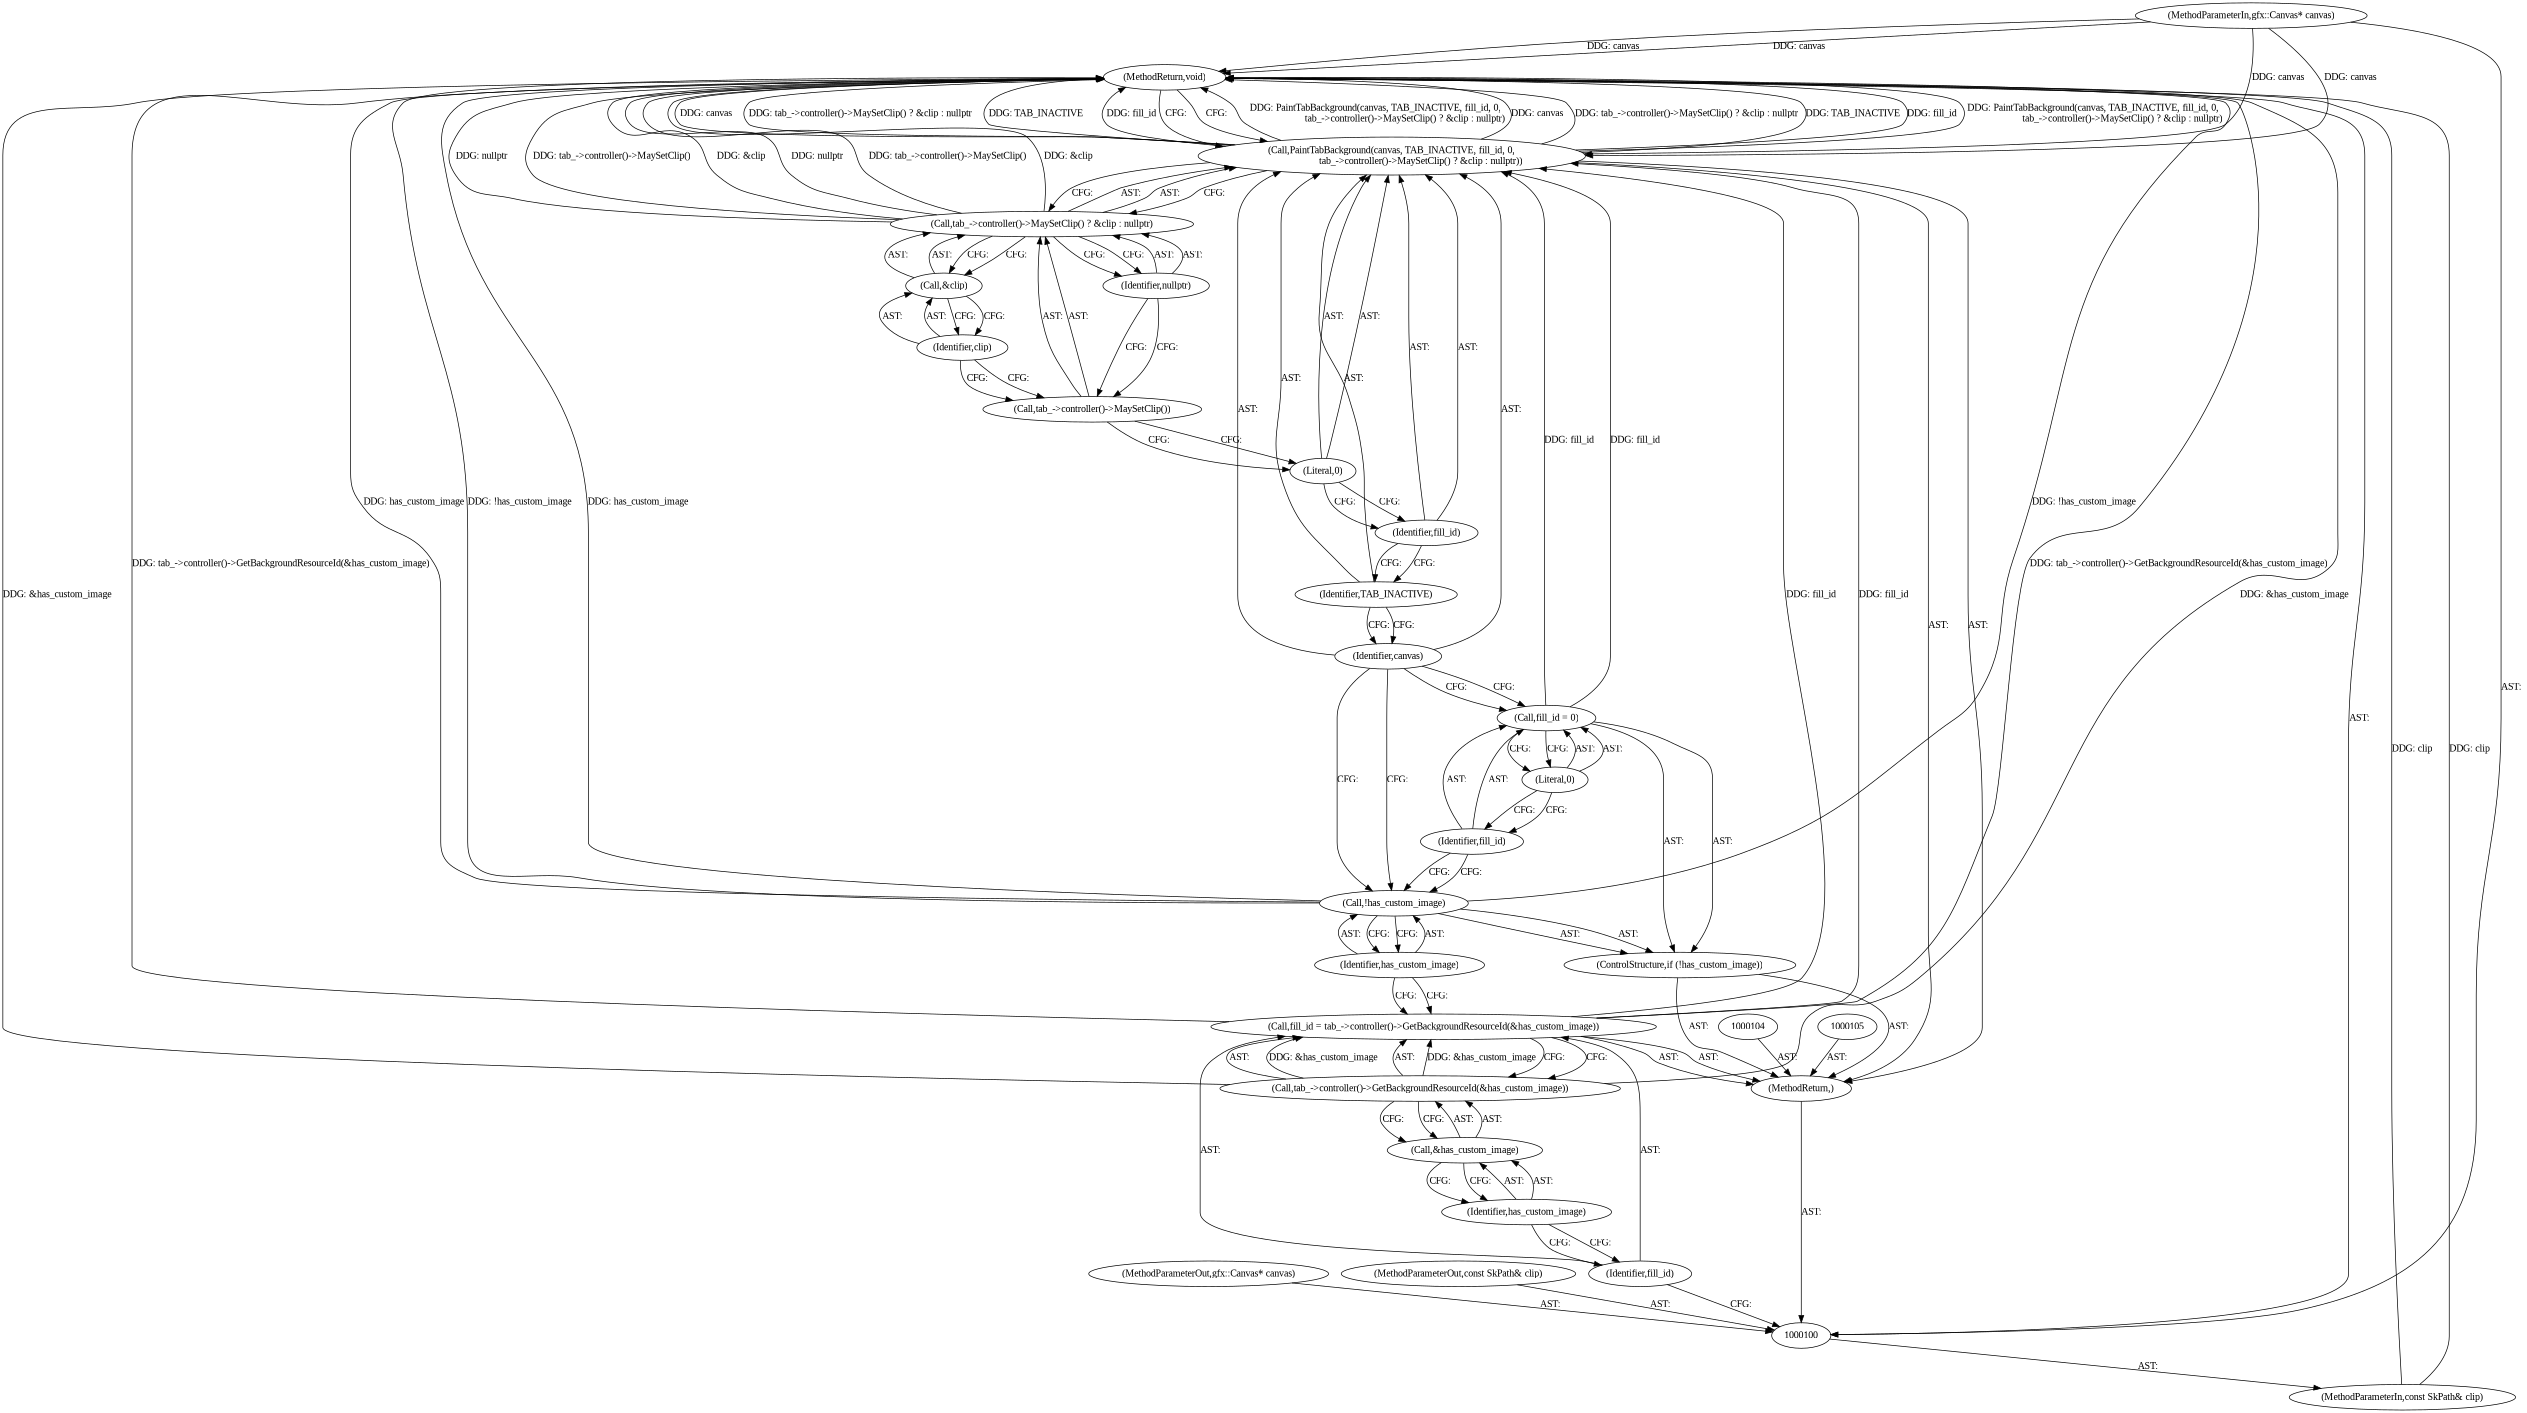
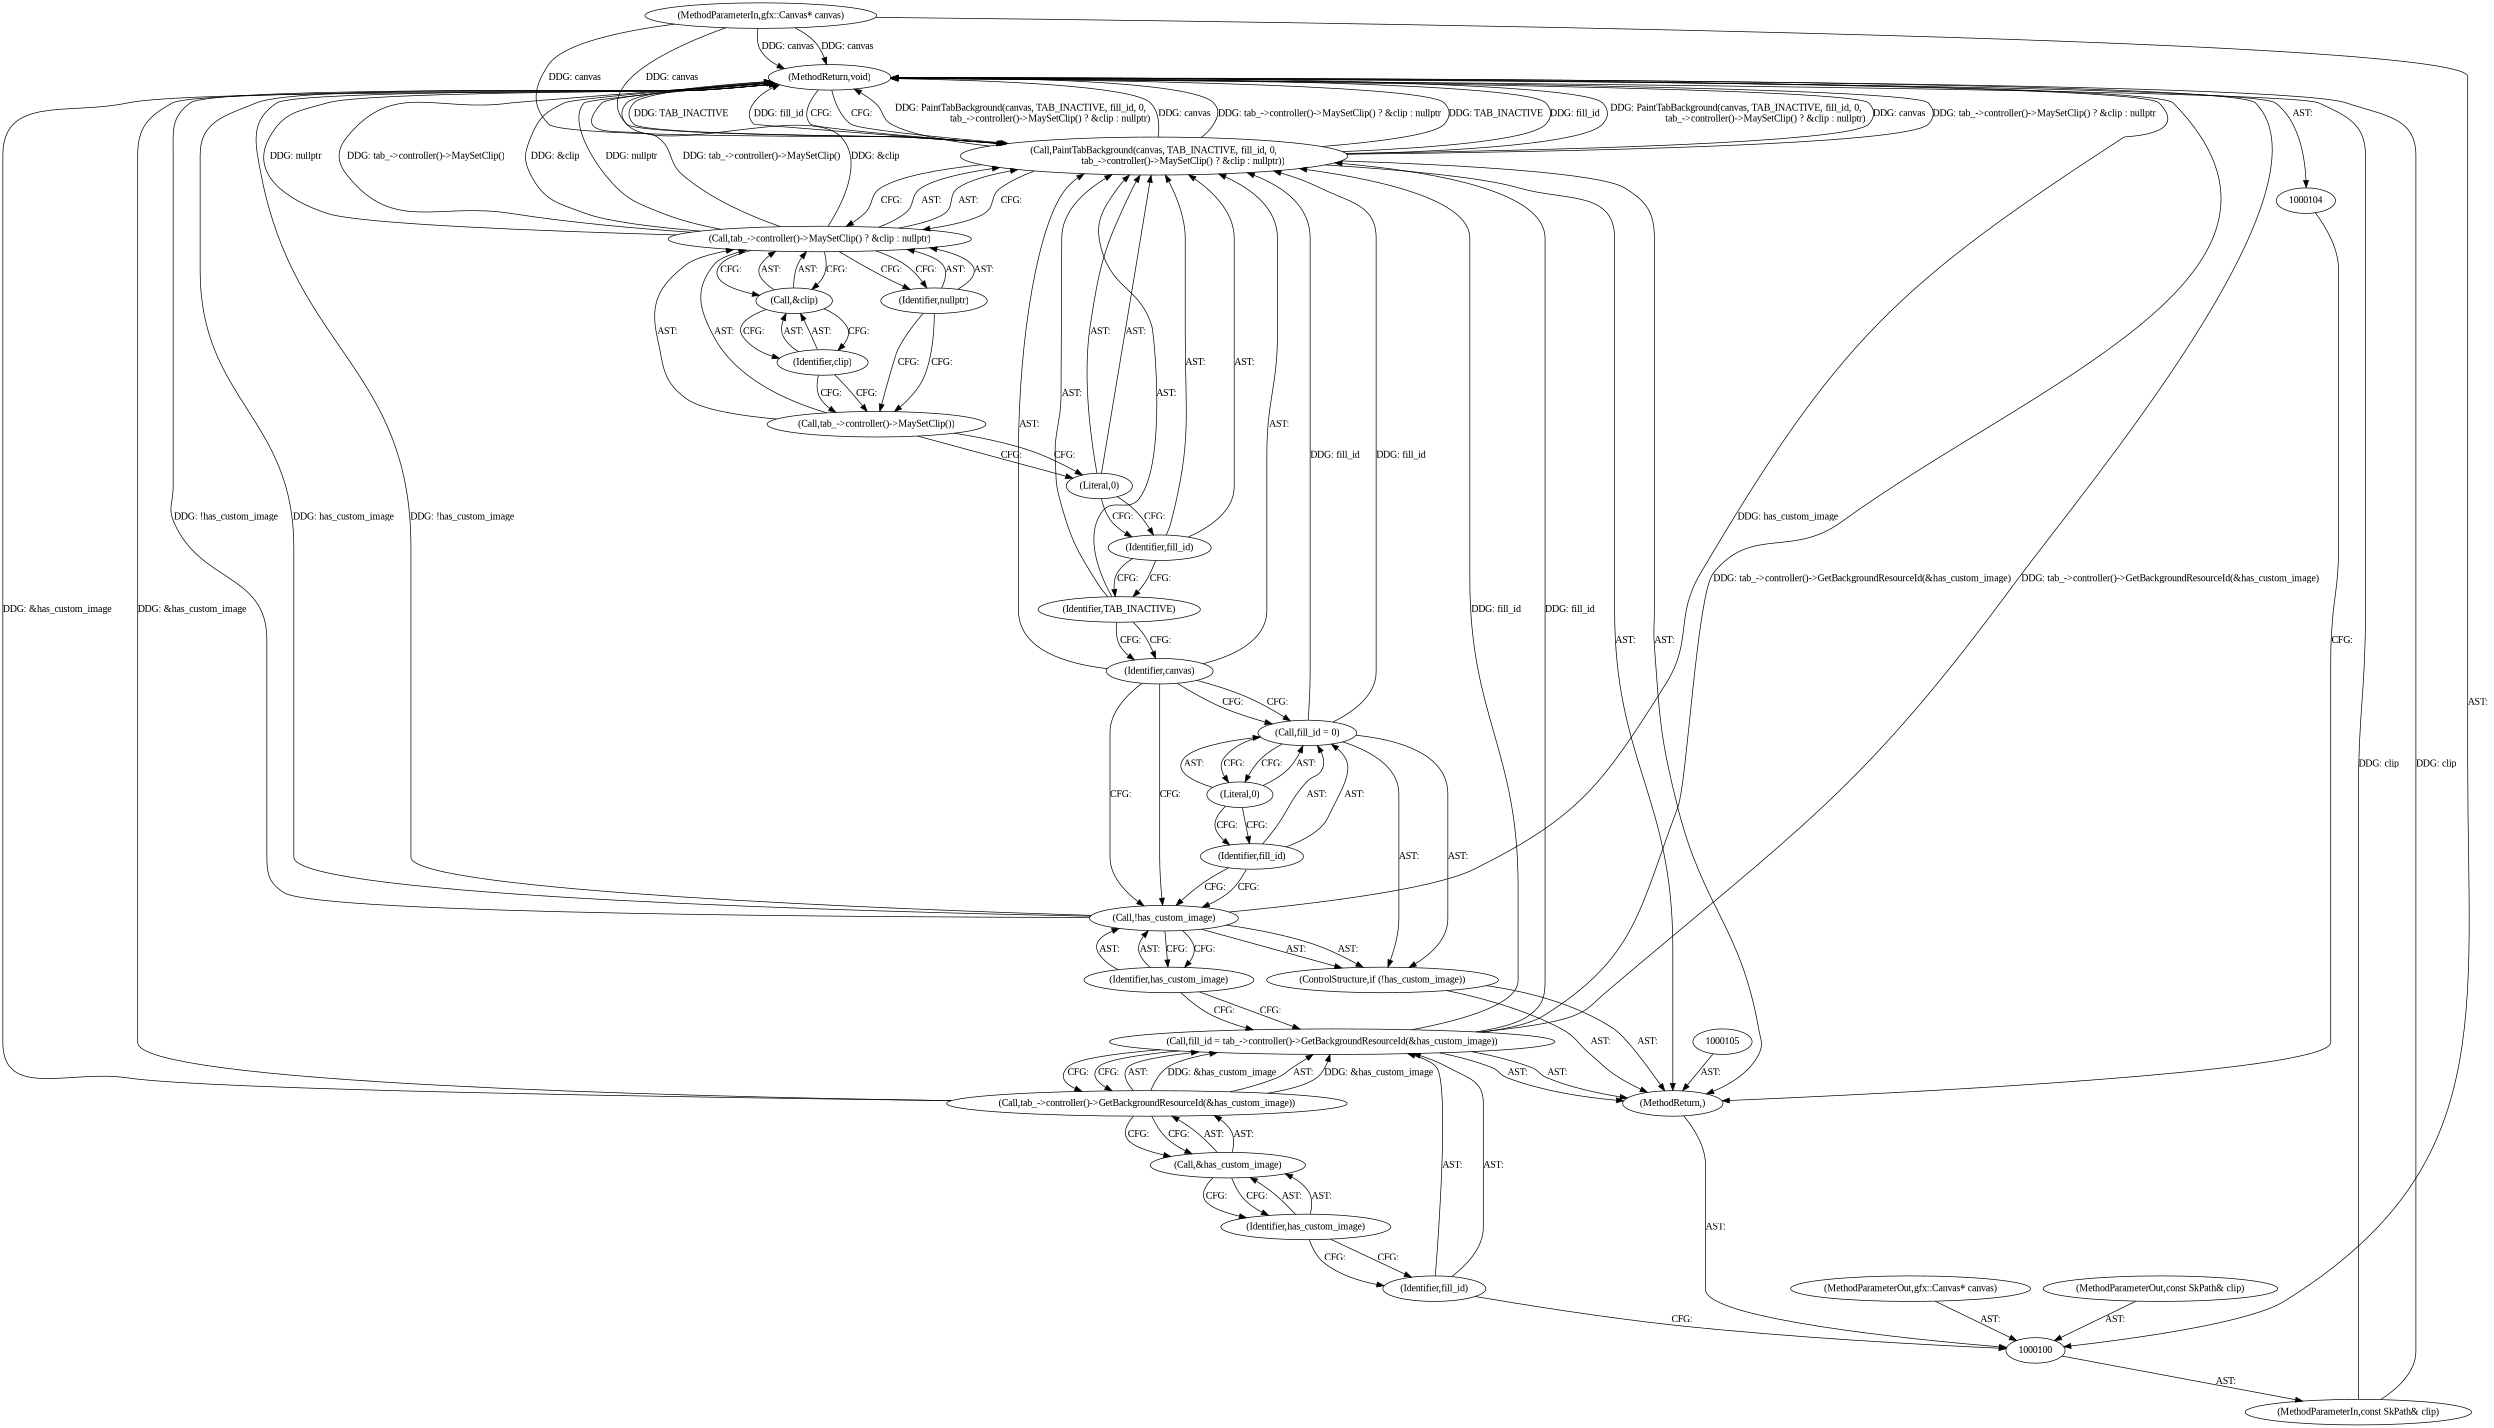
edge "(MethodReturn,void)" -> "1000100": now "(MethodReturn,void)" -> "1000104"
edge "1000104" -> "(MethodReturn,)": label "AST: " -> "CFG: "
